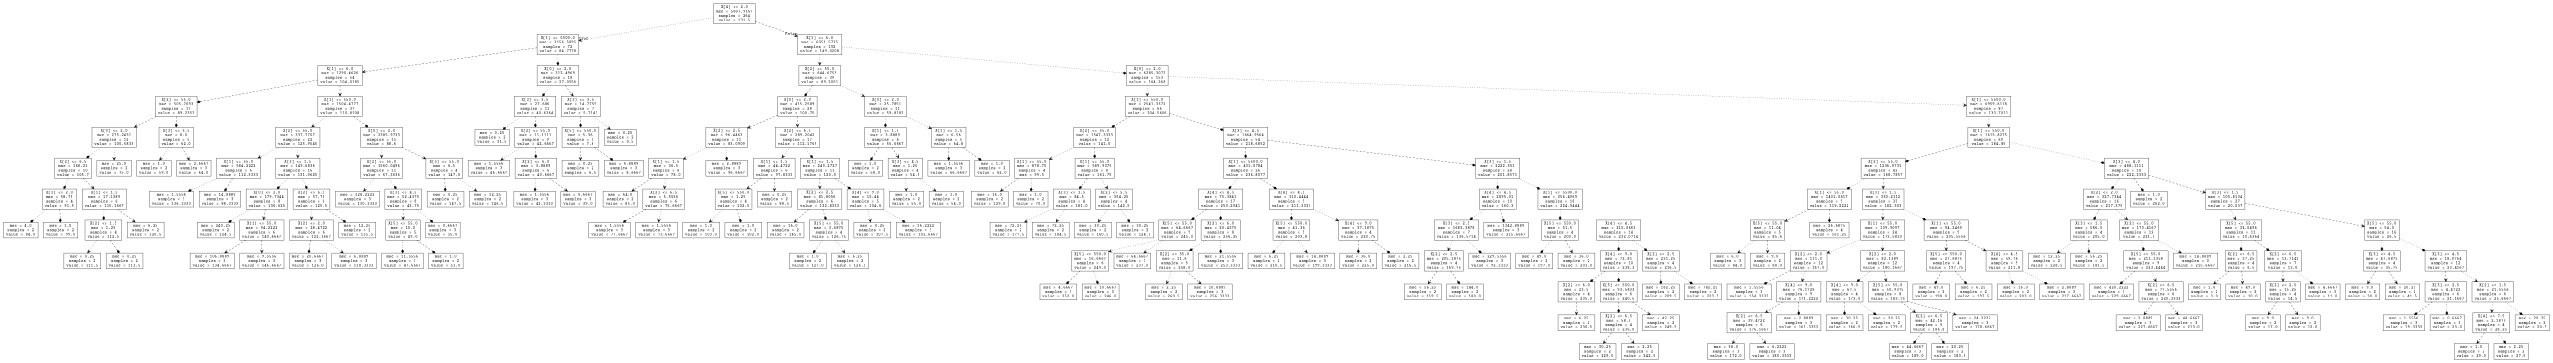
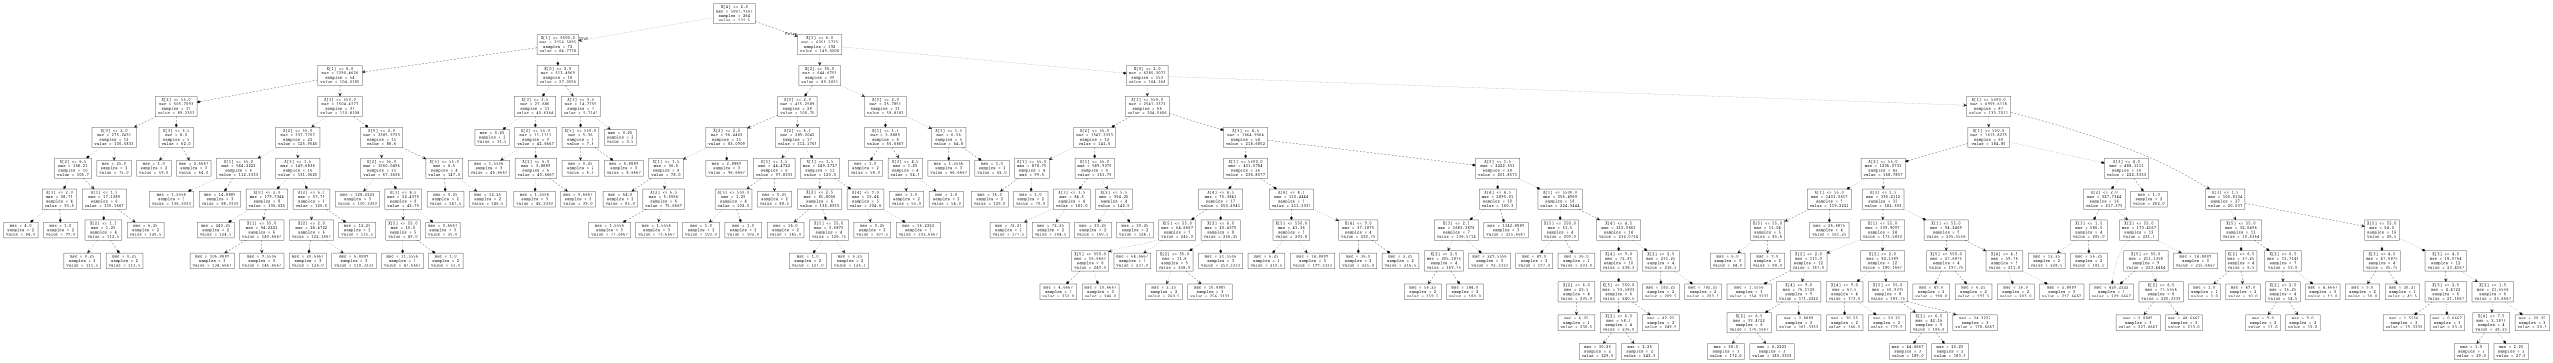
node "mse = 0.25 samples = 2 samples = 6.5": label "mse = 0.25 samples = 2 samples = 6.5" -> "mse = 0.25 samples = 2 value = 6.5"
edge "X[3] <= 4.0 mse = 488.1111 samples = 18 value = 222.3333" -> "X[3] <= 1.5 mse = 105.8134 samples = 27 value = 20.037": now "X[1] <= 5500.0 mse = 6959.6118 samples = 87 value = 133.7011" -> "X[3] <= 1.5 mse = 105.8134 samples = 27 value = 20.037"
edge "X[1] <= 5500.0 mse = 356.4969 samples = 18 value = 224.9444" -> "X[4] <= 4.5 mse = 215.0663 samples = 14 value = 232.0714": added
edge "X[2] <= 55.0 mse = 173.4167 samples = 12 value = 221.5" -> "X[5] <= 55.0 mse = 211.1358 samples = 9 value = 223.4444": now "X[2] <= 55.0 mse = 173.4167 samples = 12 value = 221.5" -> "mse = 420.2222 samples = 3 value = 229.6667"
edge "X[4] <= 9.0 mse = 72.81 samples = 10 value = 238.3" -> "X[2] <= 6.0 mse = 23.5 samples = 4 value = 235.0": removed
edge "X[4] <= 9.0 mse = 76.1728 samples = 9 value = 171.2222" -> "X[2] <= 6.5 mse = 39.4722 samples = 6 value = 176.1667": arrowhead vee -> diamond
